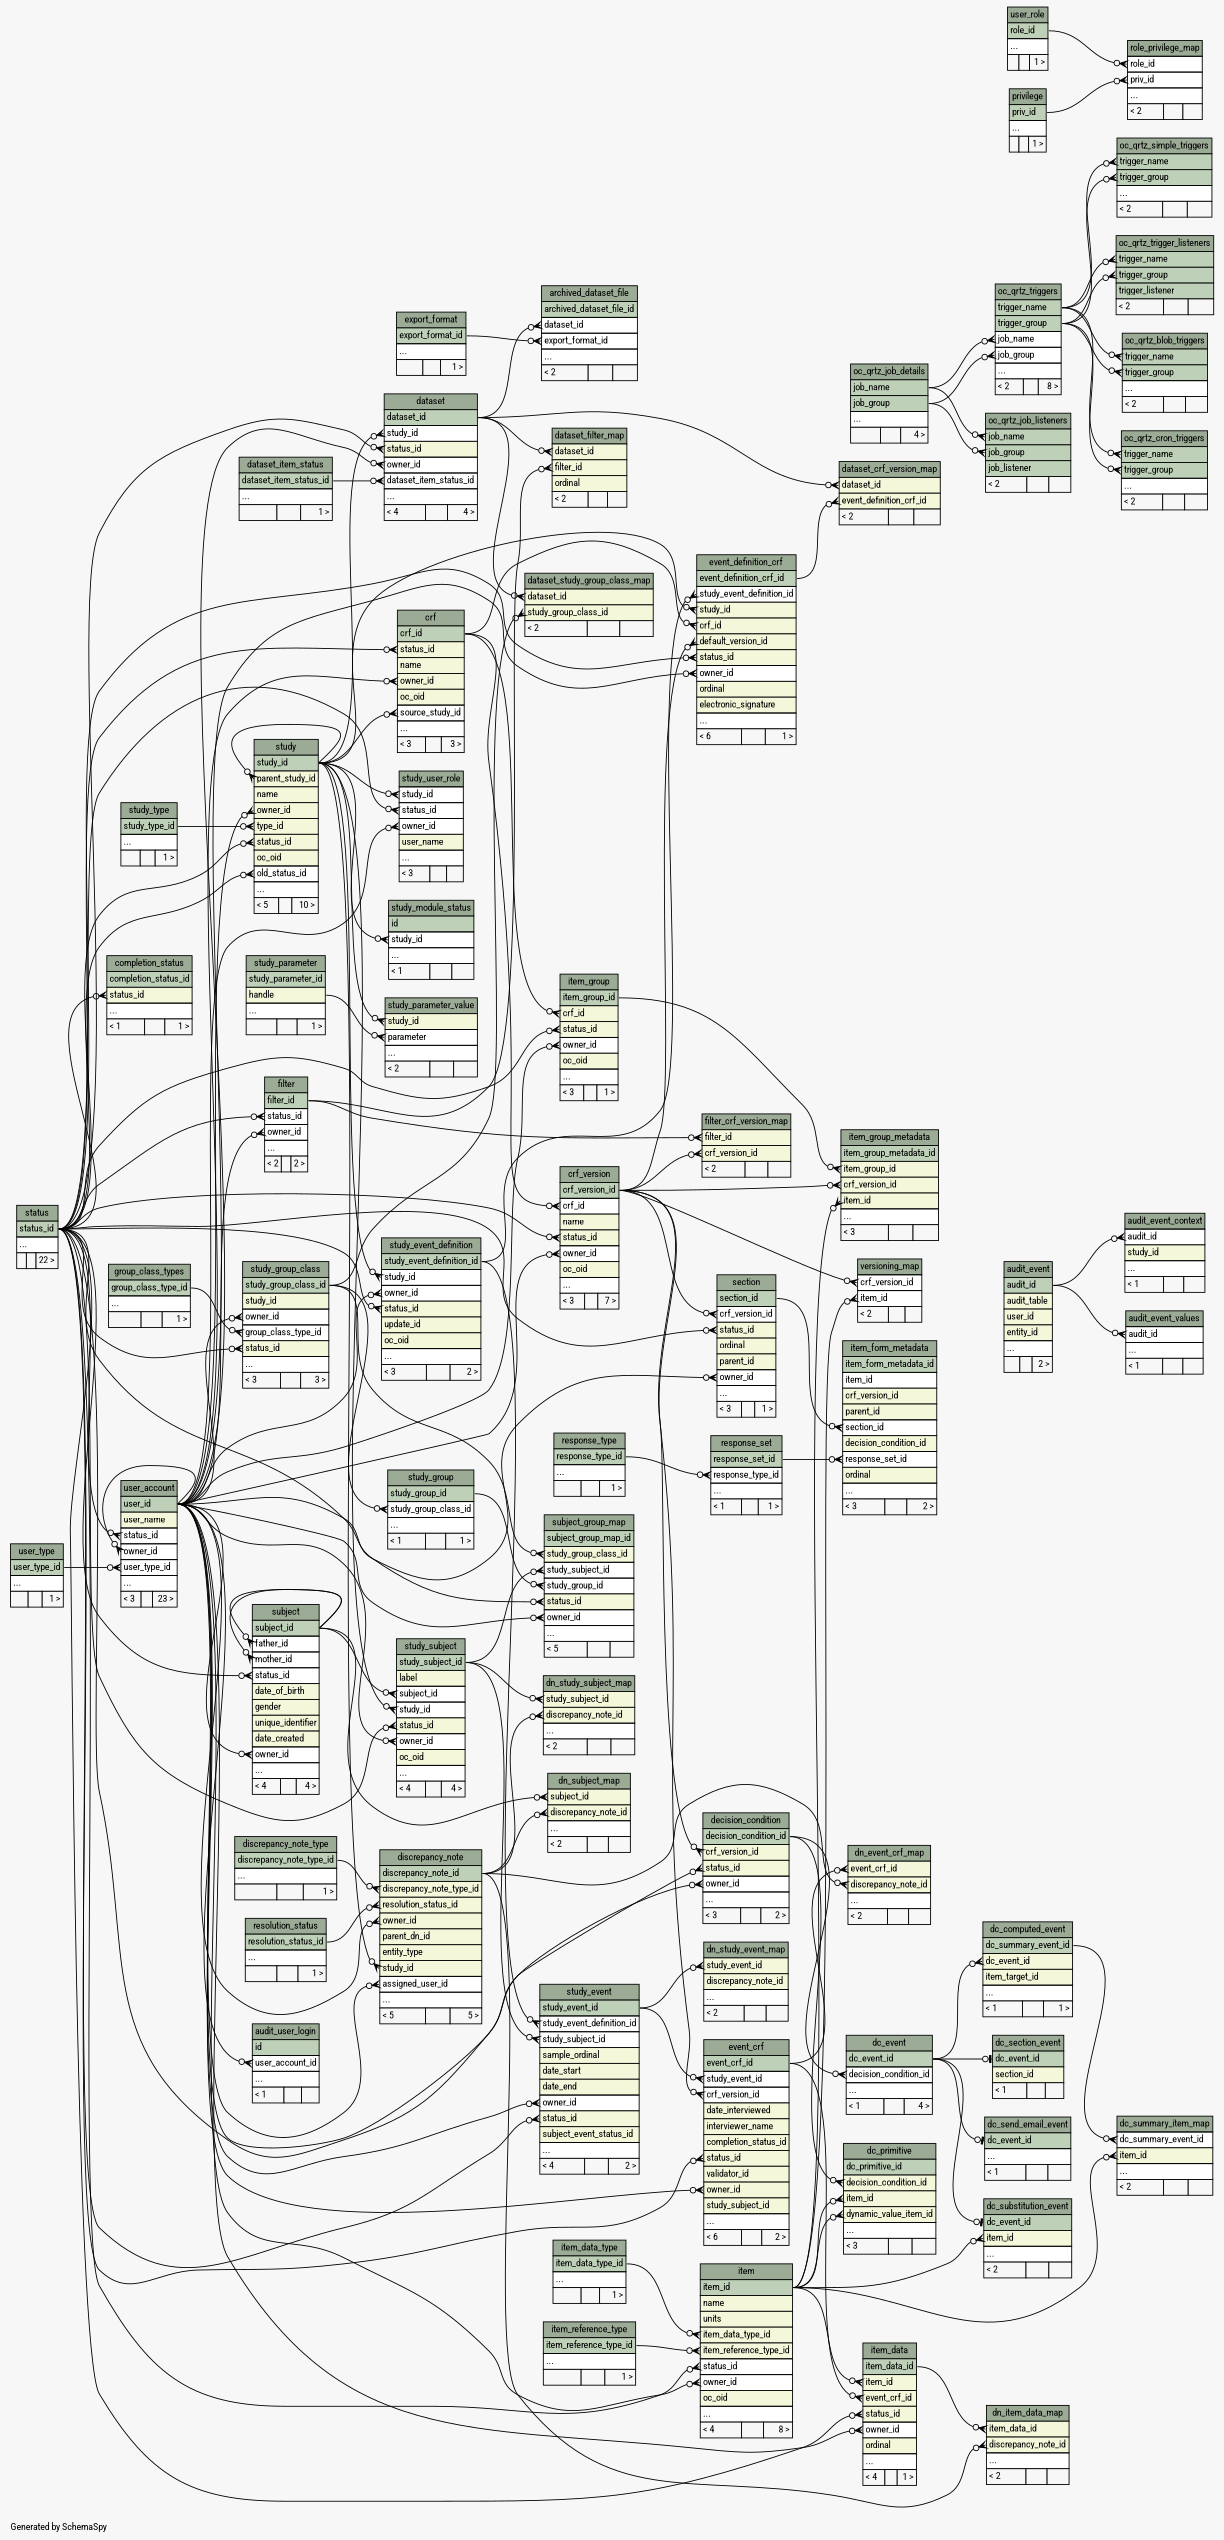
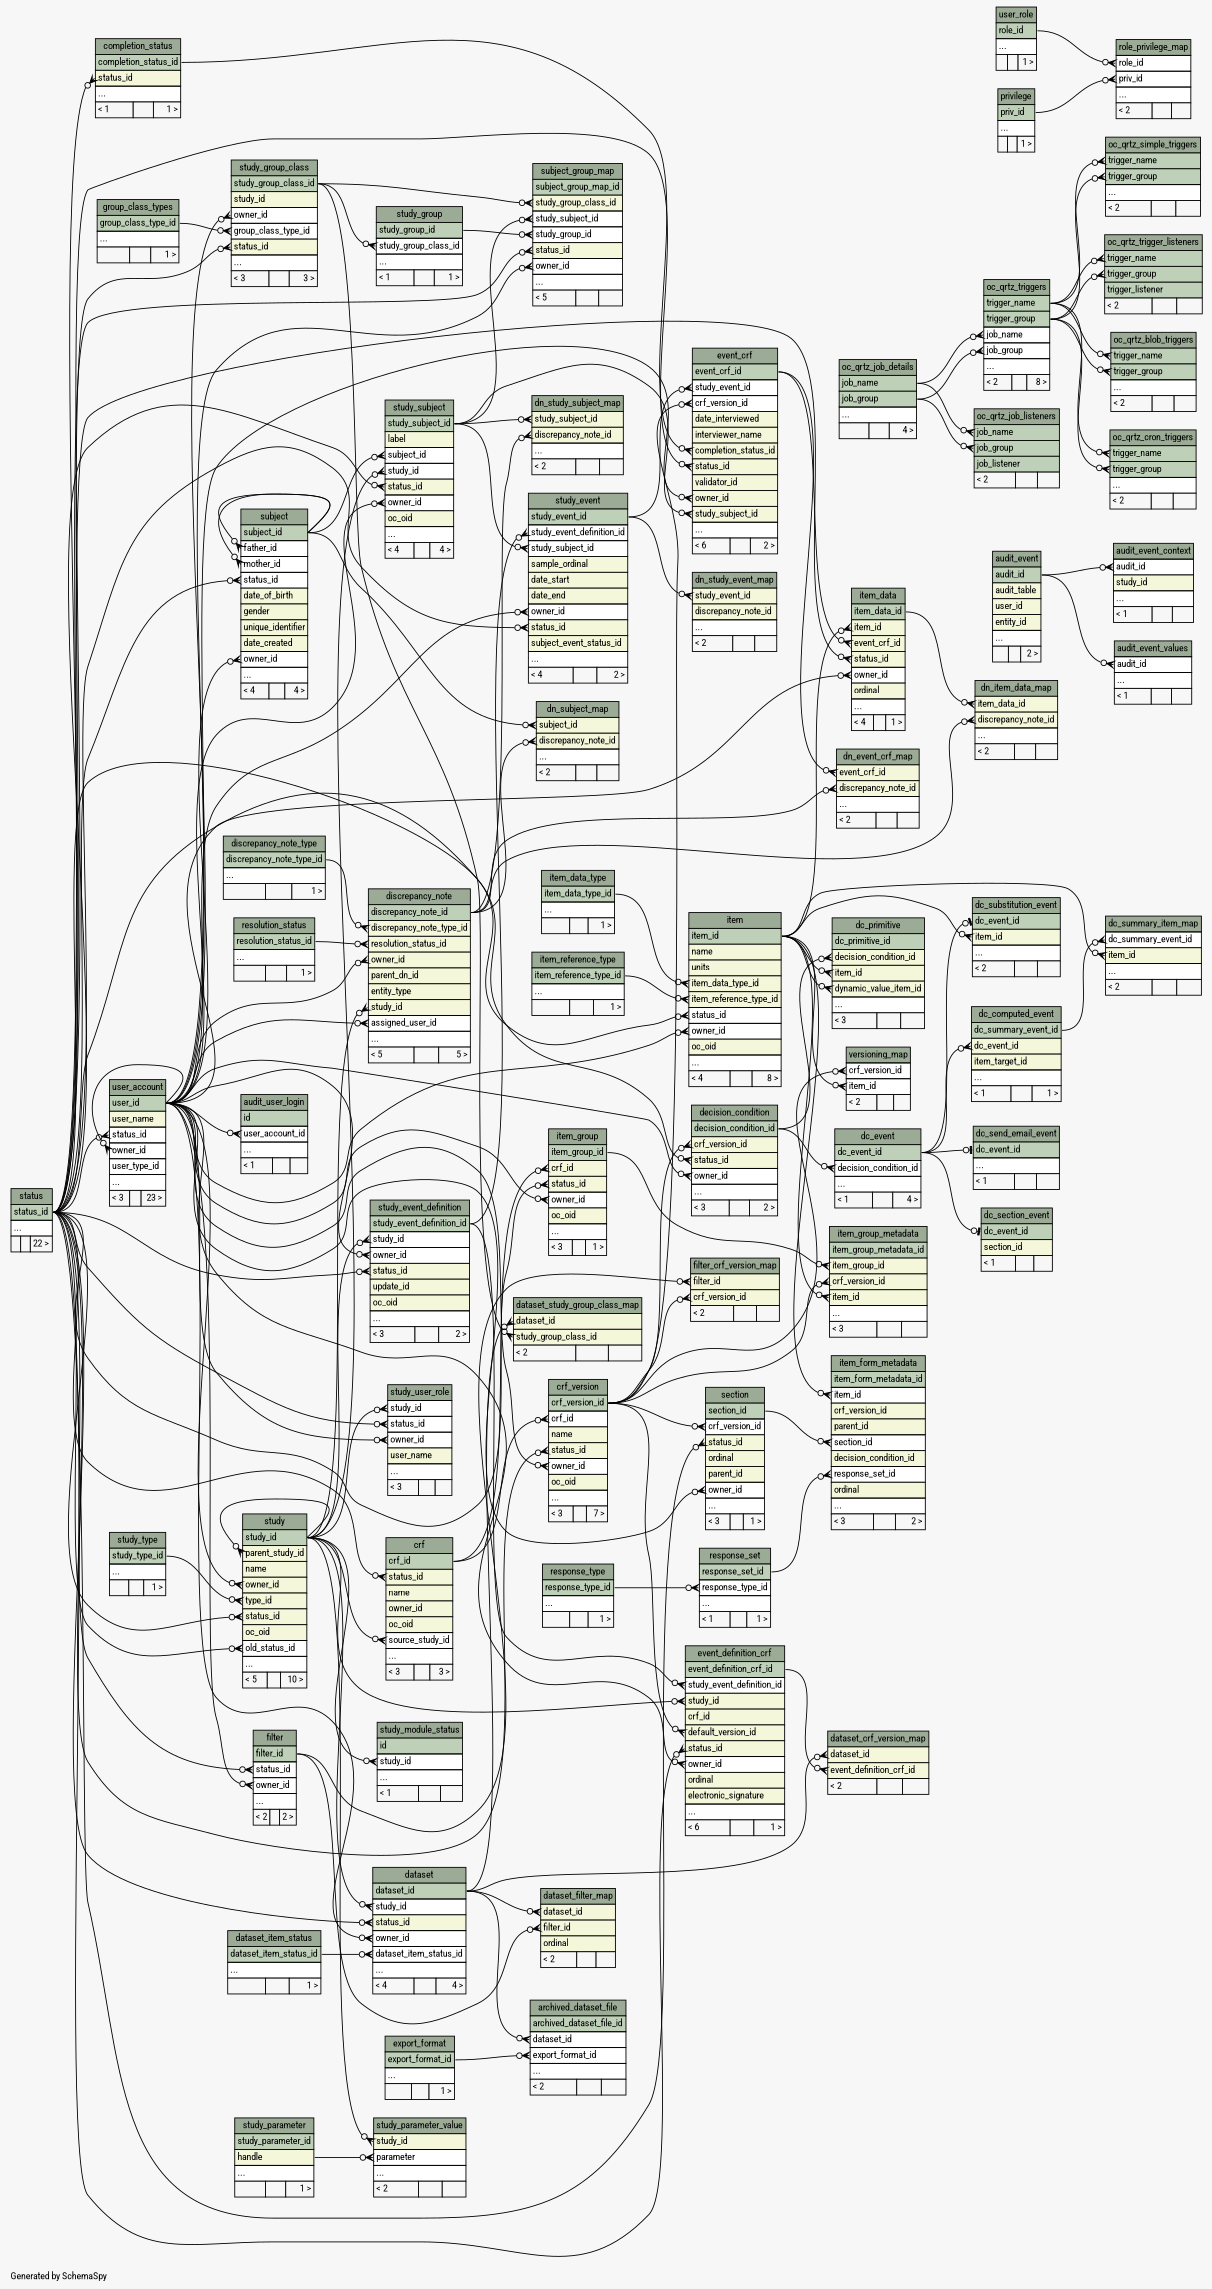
edge "completion_status" -> "event_crf": added
edge "study_subject" -> "event_crf": added
edge "crf" -> "event_definition_crf": removed
edge "user_account" -> "crf": removed
edge "item" -> "item_form_metadata": added
node "user_type": removed
